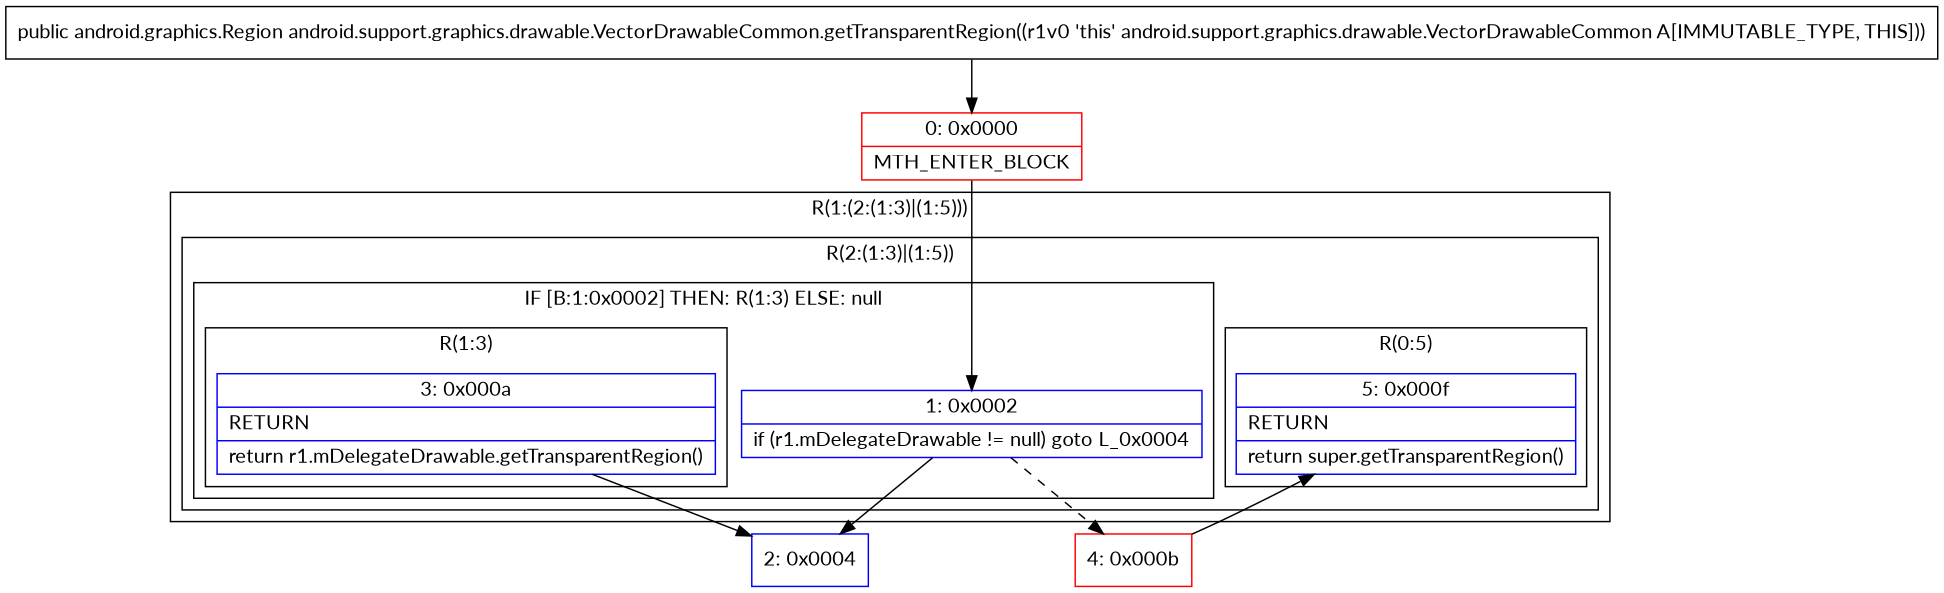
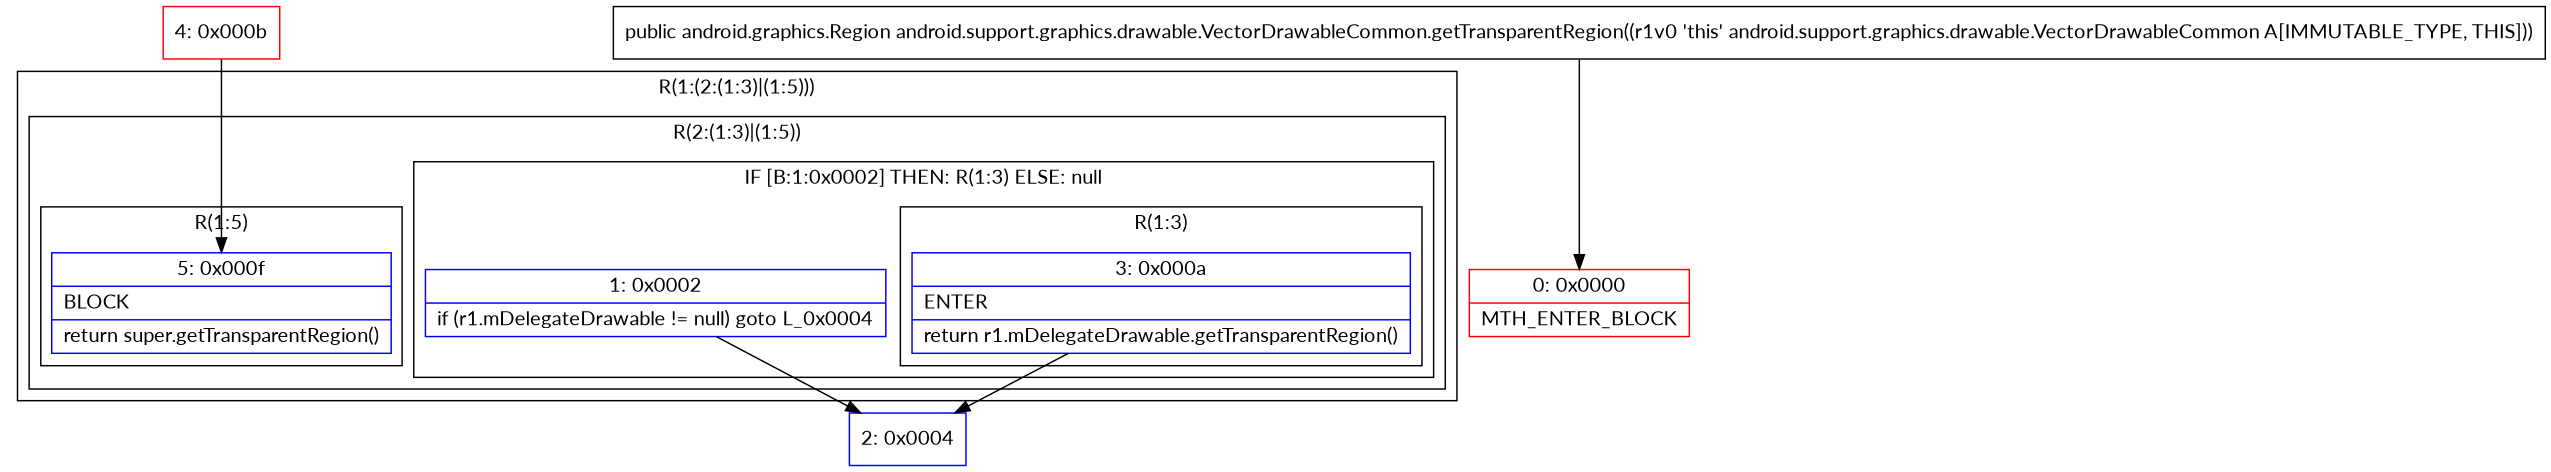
edge "0: 0x0000" -> "1: 0x0002": removed
cluster "R(0:5)": label "R(0:5)" -> "R(1:5)"
node "3: 0x000a": text "RETURN" -> "ENTER"
node "5: 0x000f": text "RETURN" -> "BLOCK"
edge "1: 0x0002" -> "4: 0x000b": removed
